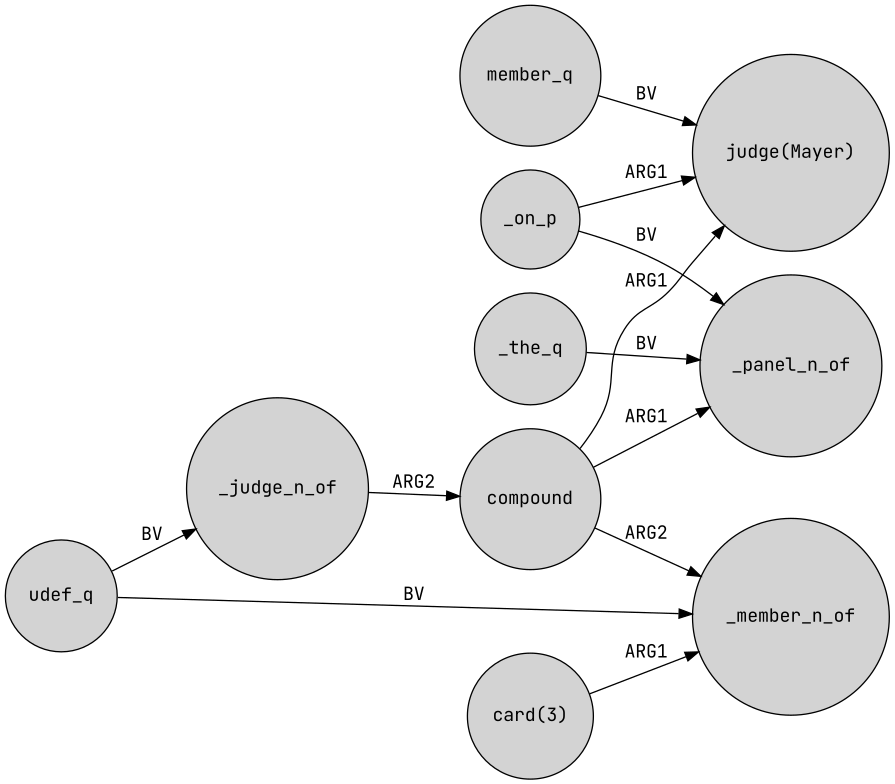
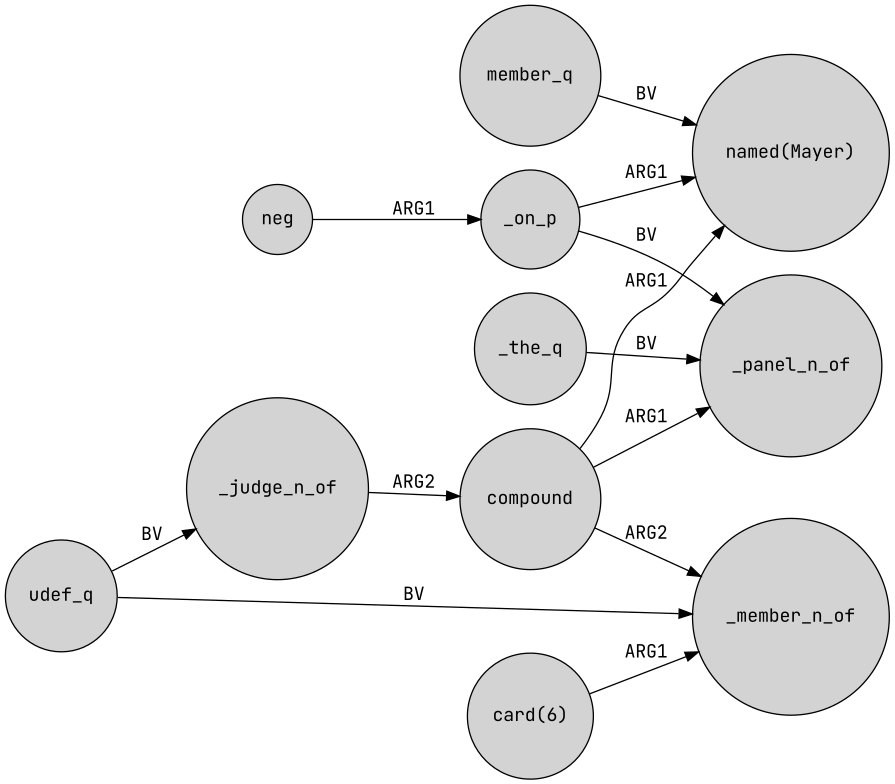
node "judge(Mayer)": label "judge(Mayer)" -> "named(Mayer)"
node "neg": added
node "card(3)": label "card(3)" -> "card(6)"
